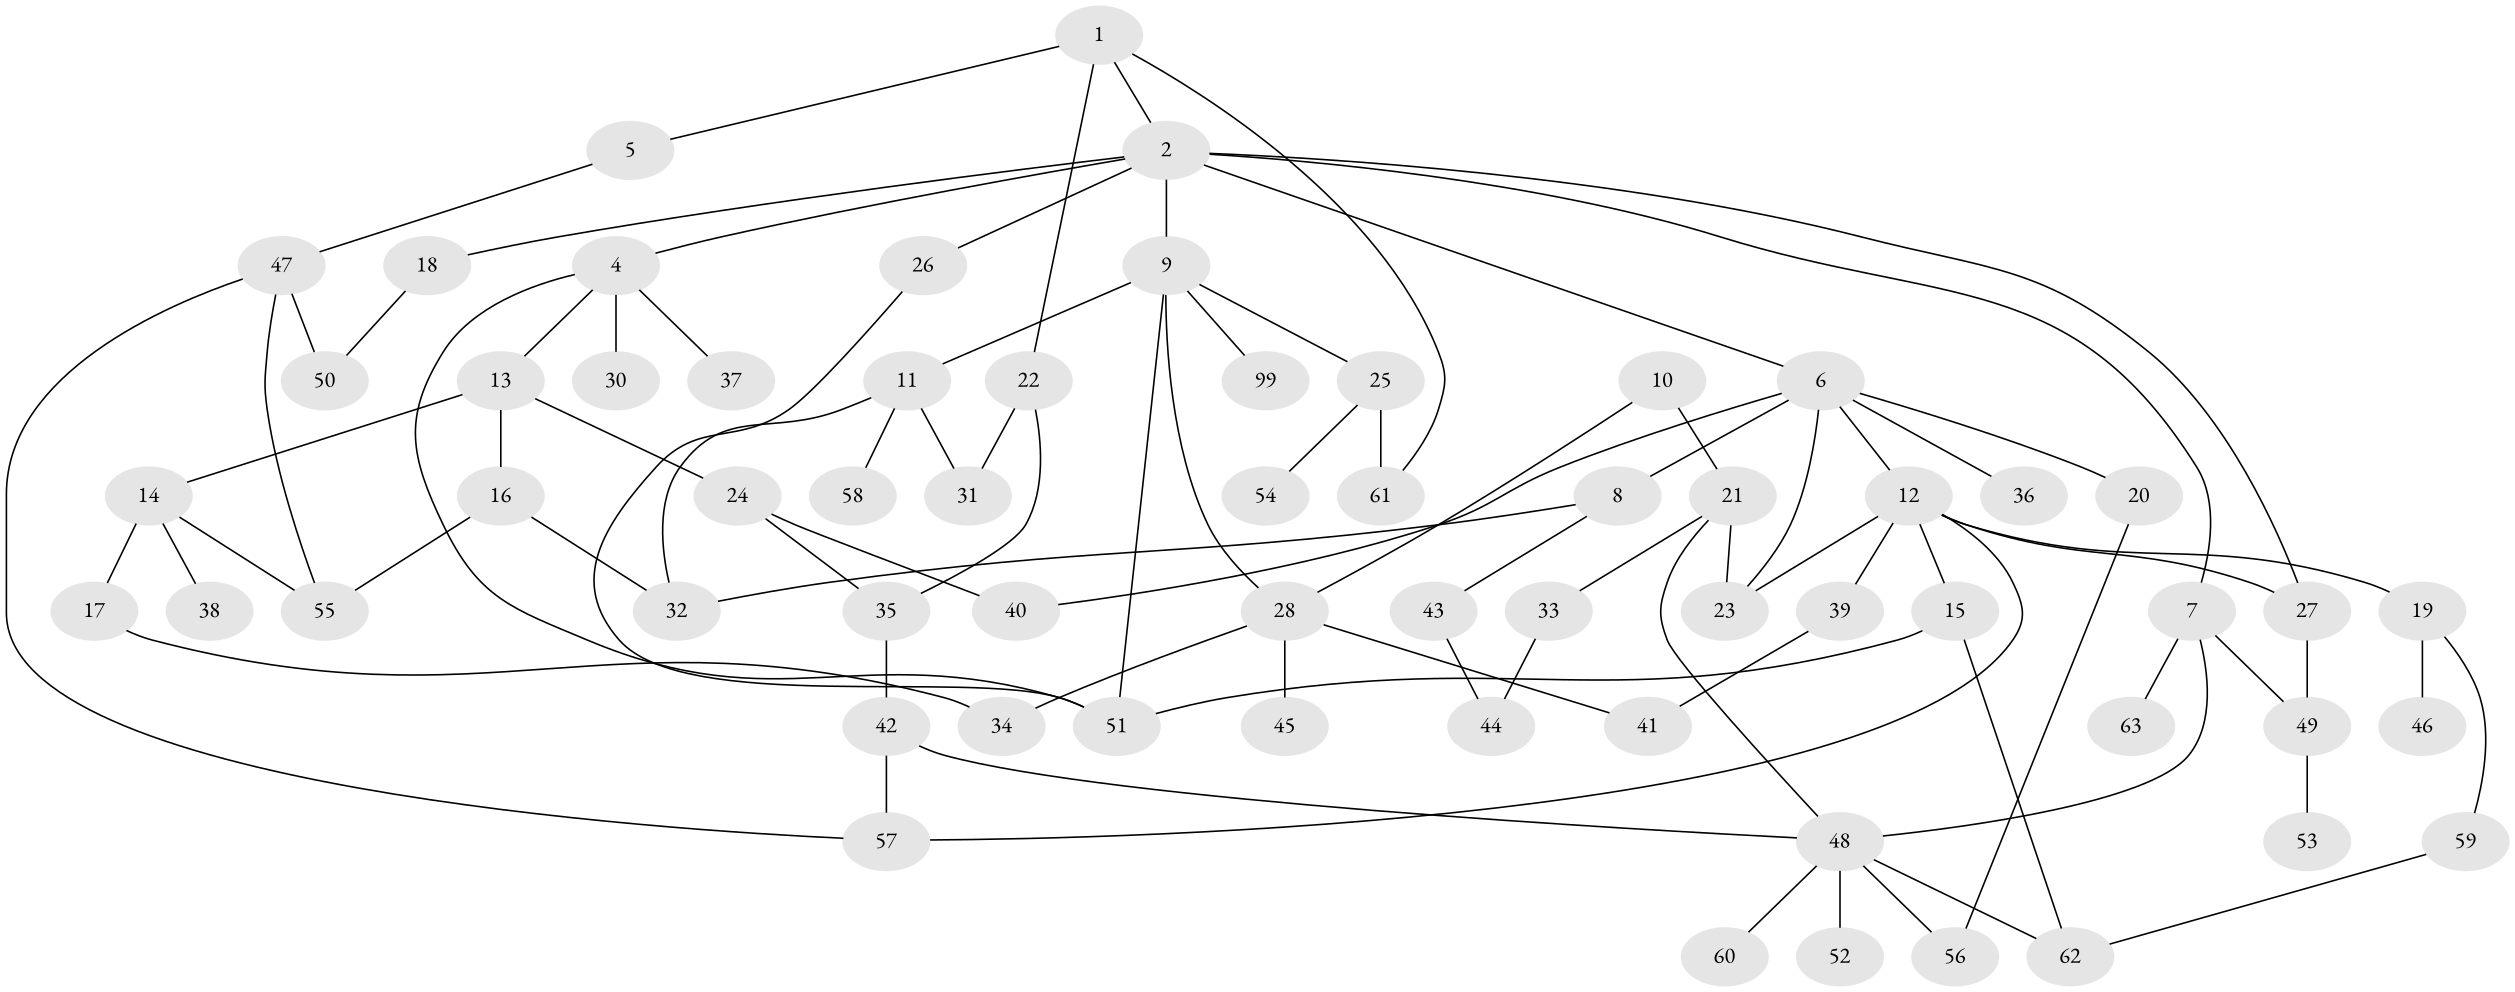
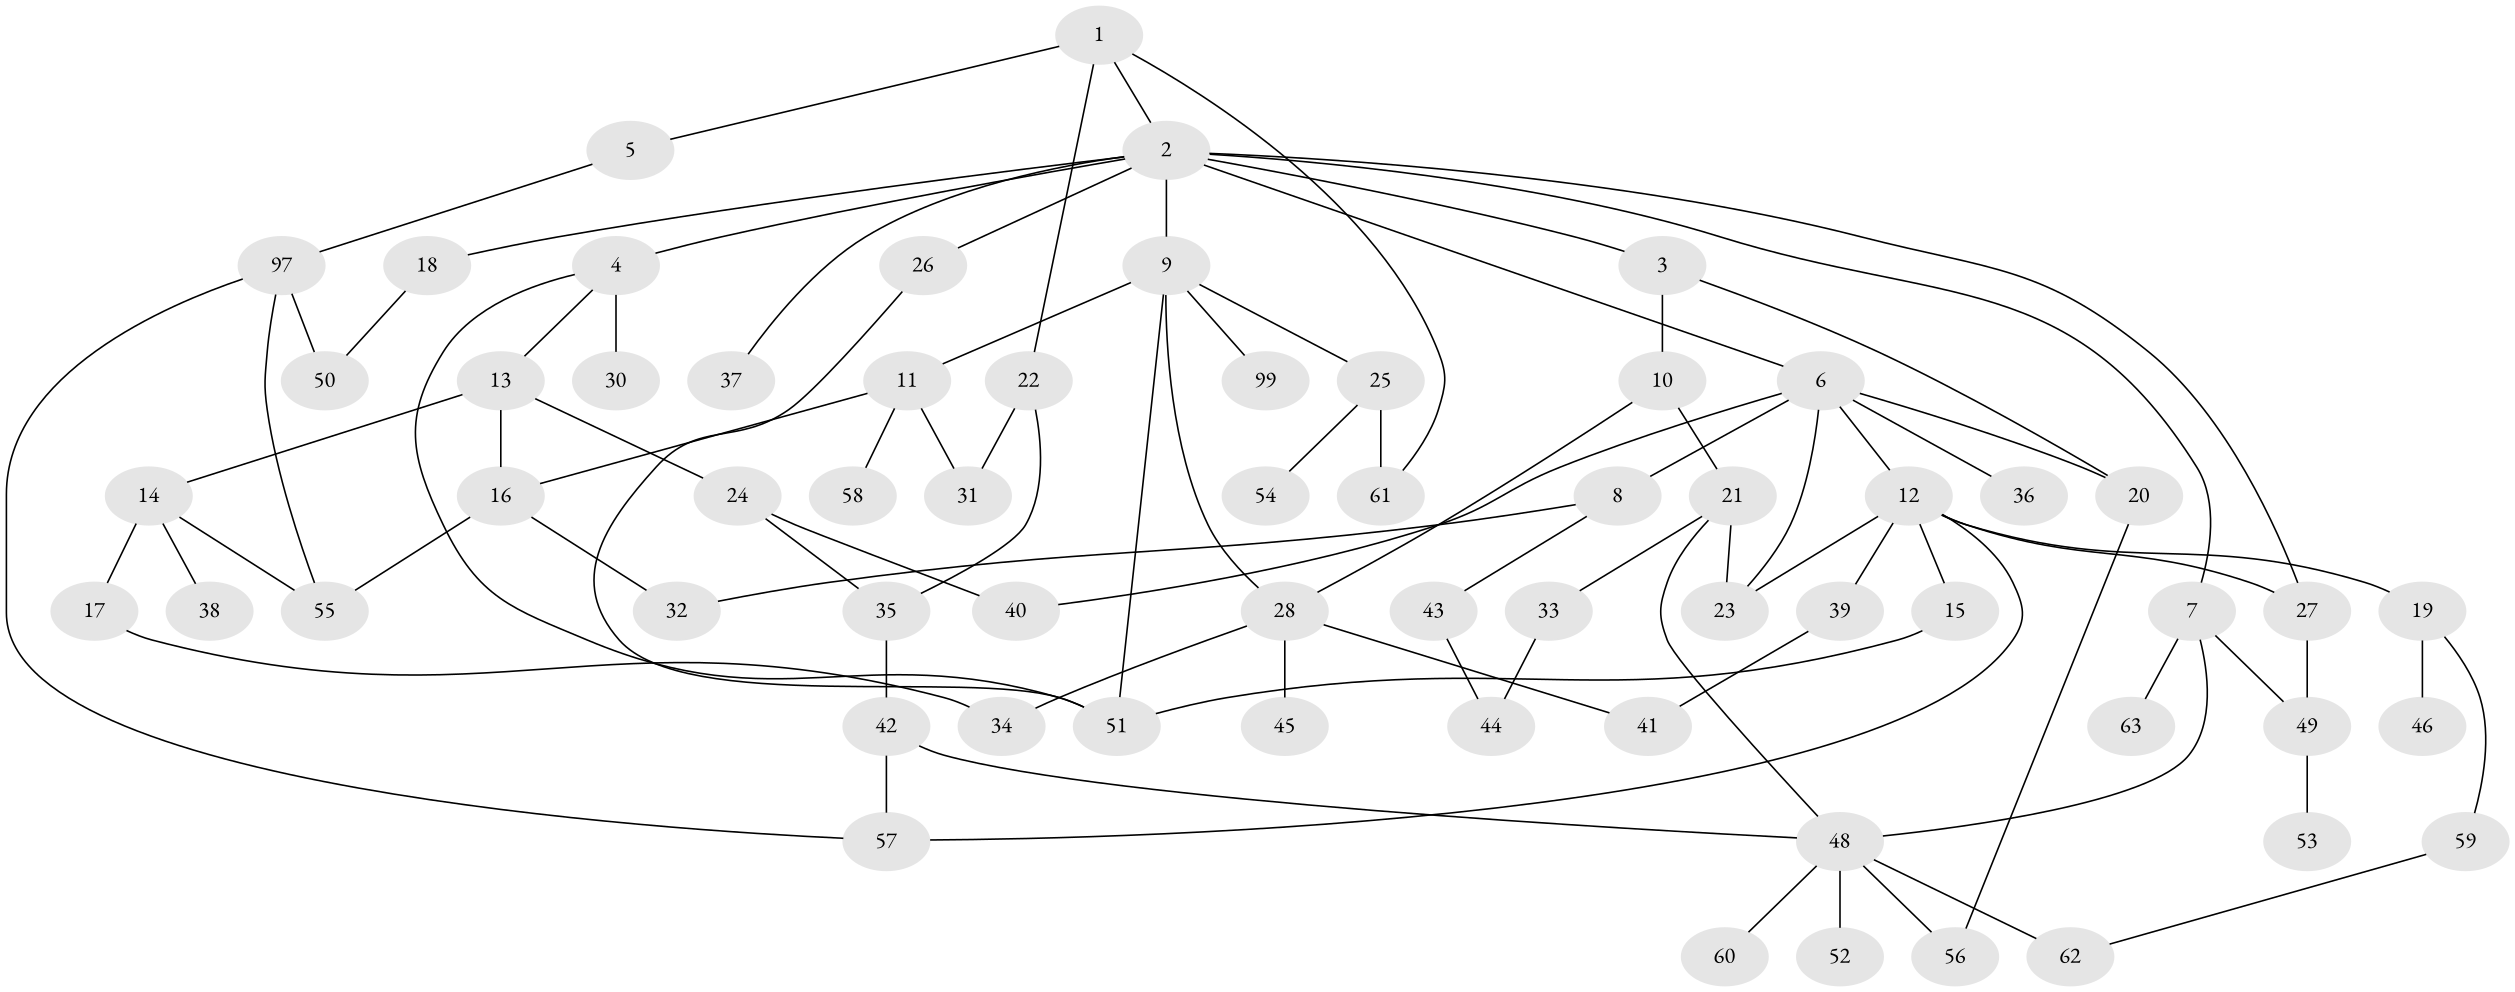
node "47": label "47" -> "97"
node "3": added
edge "4" -- "37": now "2" -- "37"
edge "11" -- "32": now "11" -- "16"
edge "15" -- "62": removed
